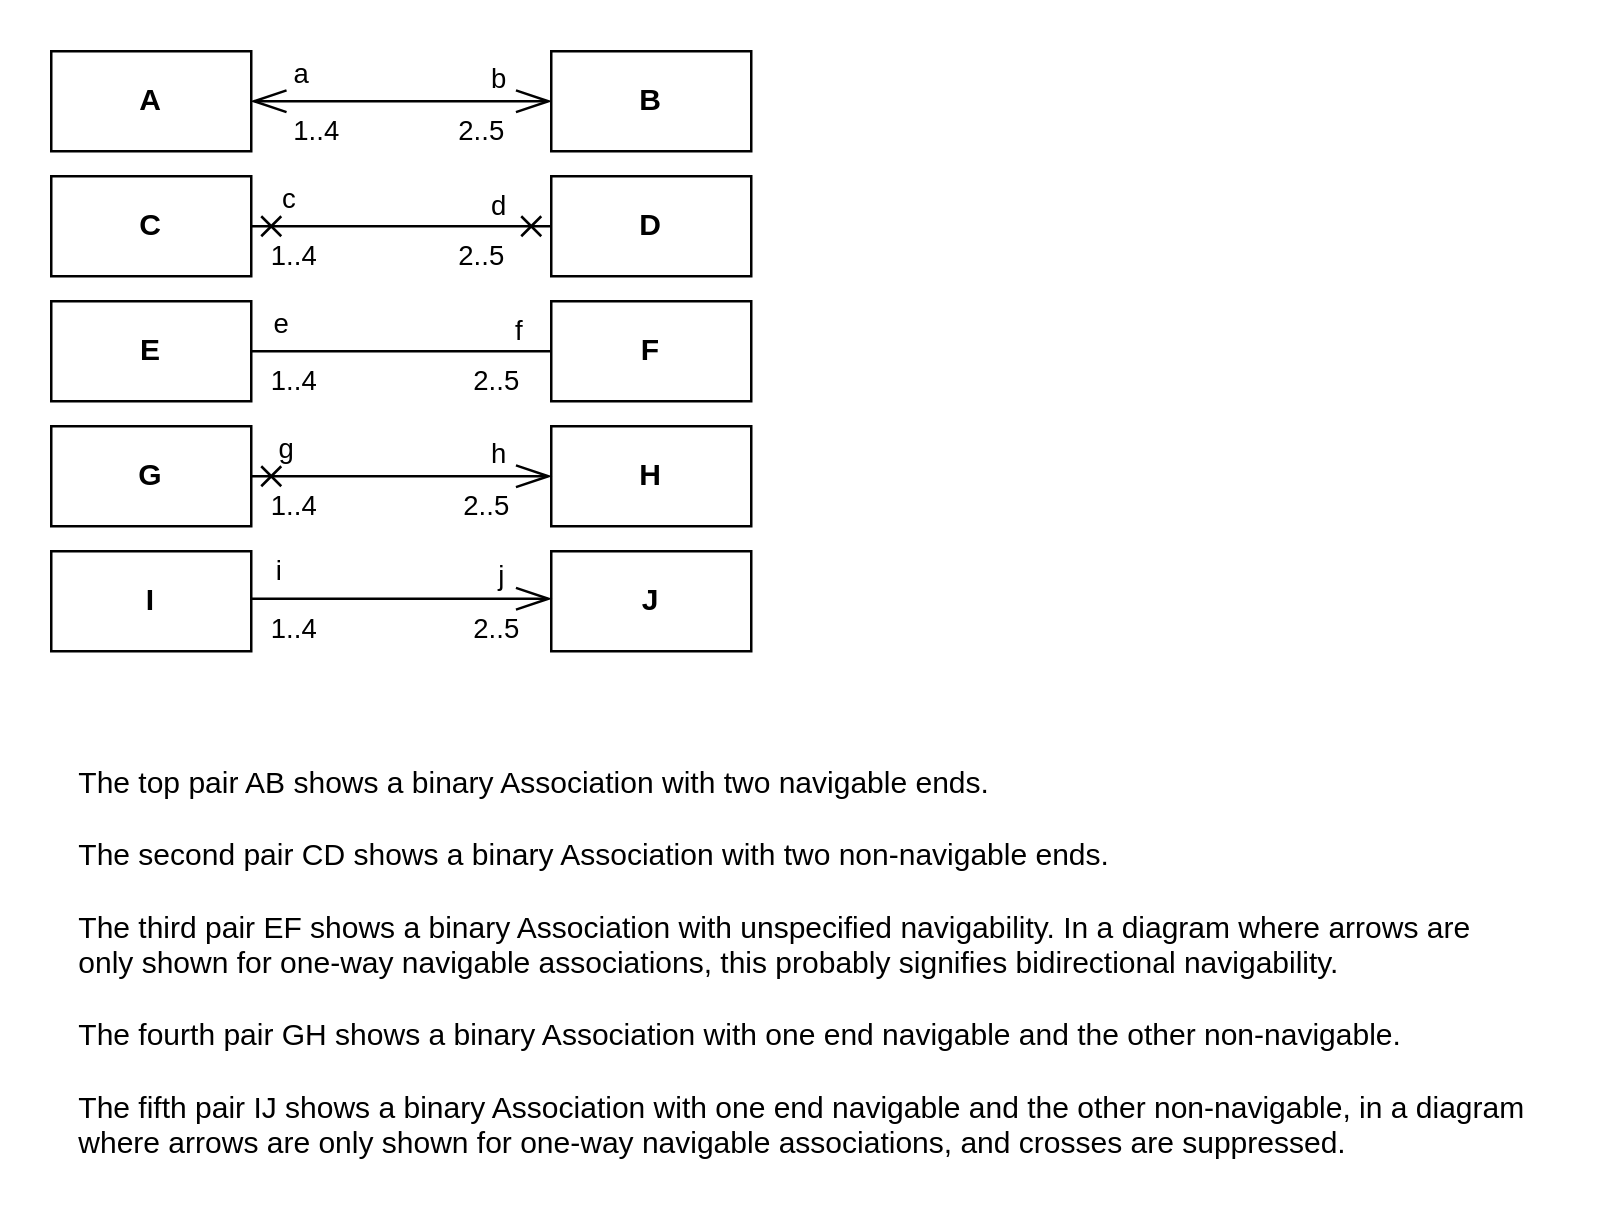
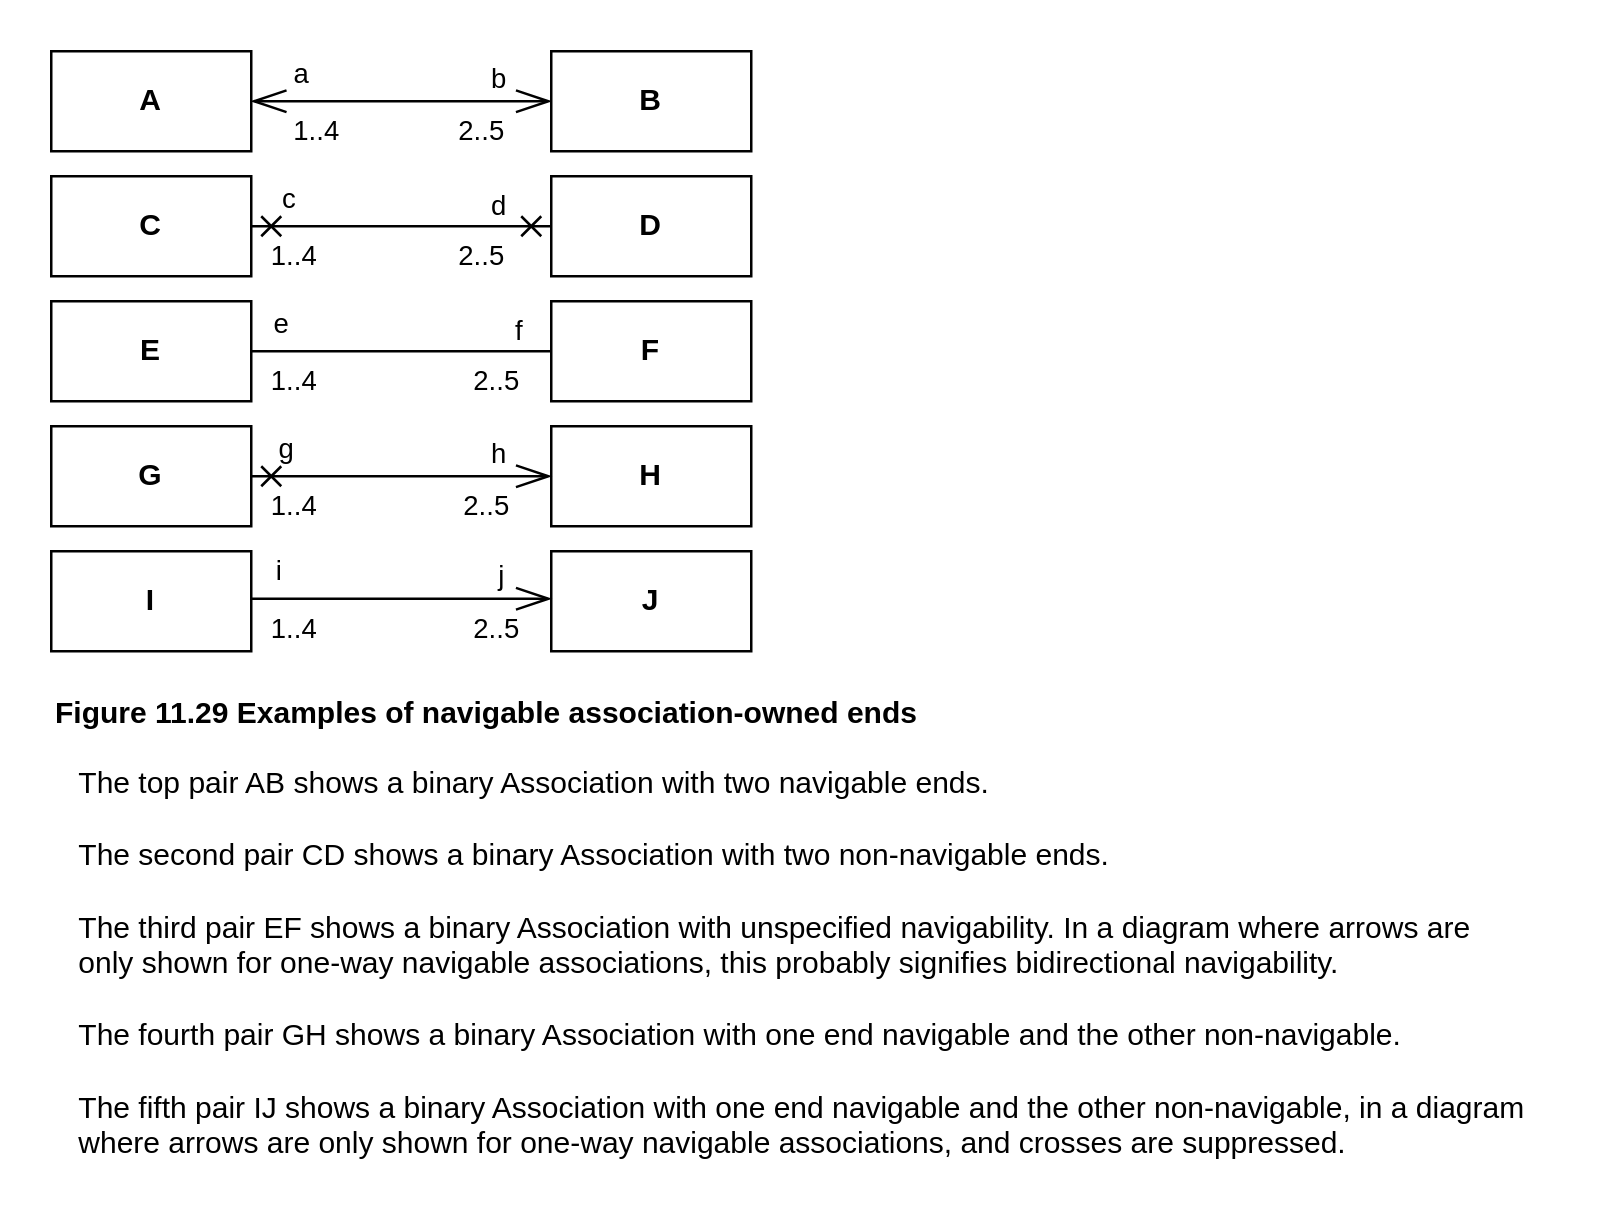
node "Figure 11.29 Examples of navigable association-owned ends": added
